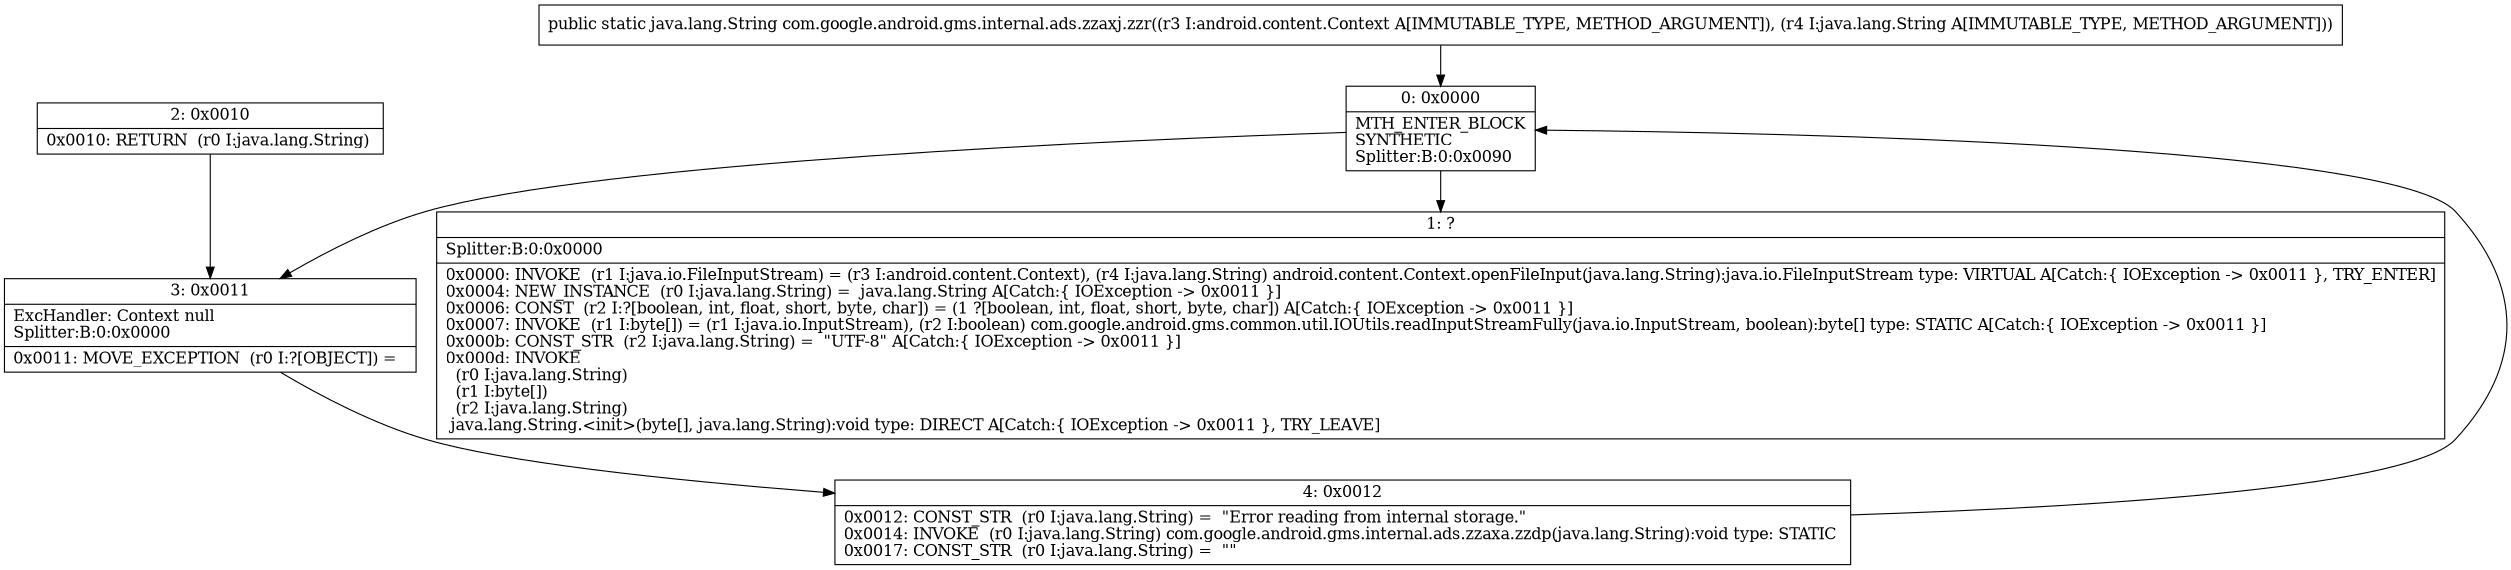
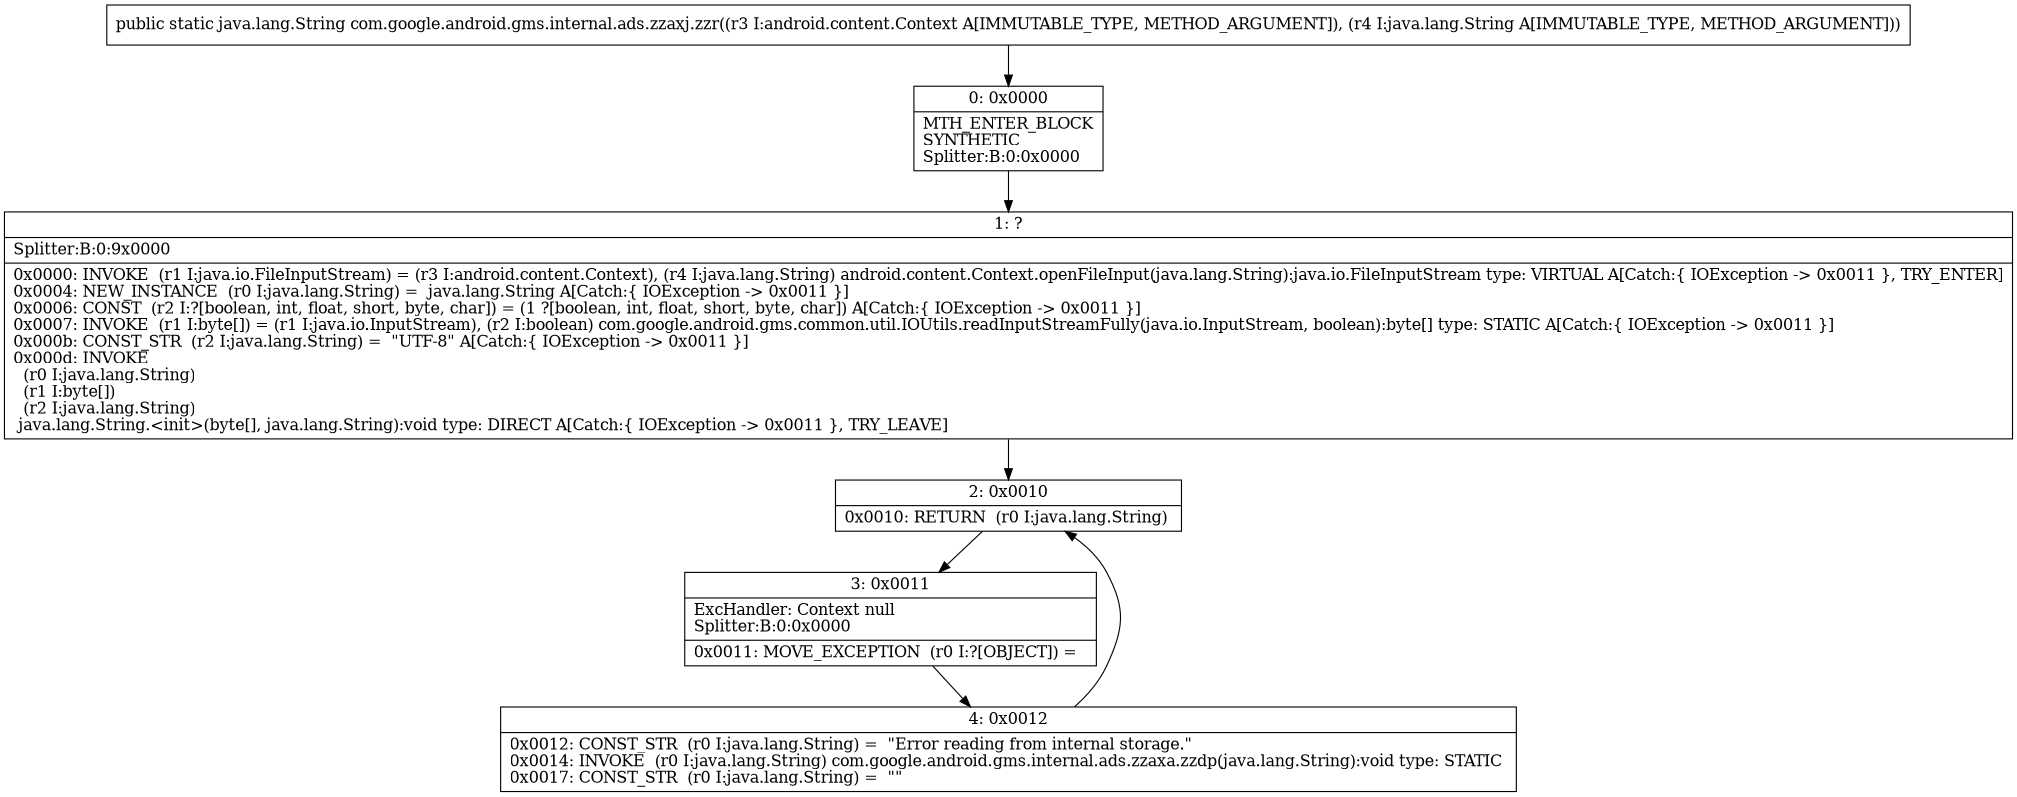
node "0: 0x0000": text "Splitter:B:0:0x0090" -> "Splitter:B:0:0x0000"
edge "0: 0x0000" -> "3: 0x0011": removed
edge "4: 0x0012" -> "0: 0x0000": now "4: 0x0012" -> "2: 0x0010"
node "1: ?": text "Splitter:B:0:0x0000" -> "Splitter:B:0:9x0000"
edge "1: ?" -> "2: 0x0010": added
